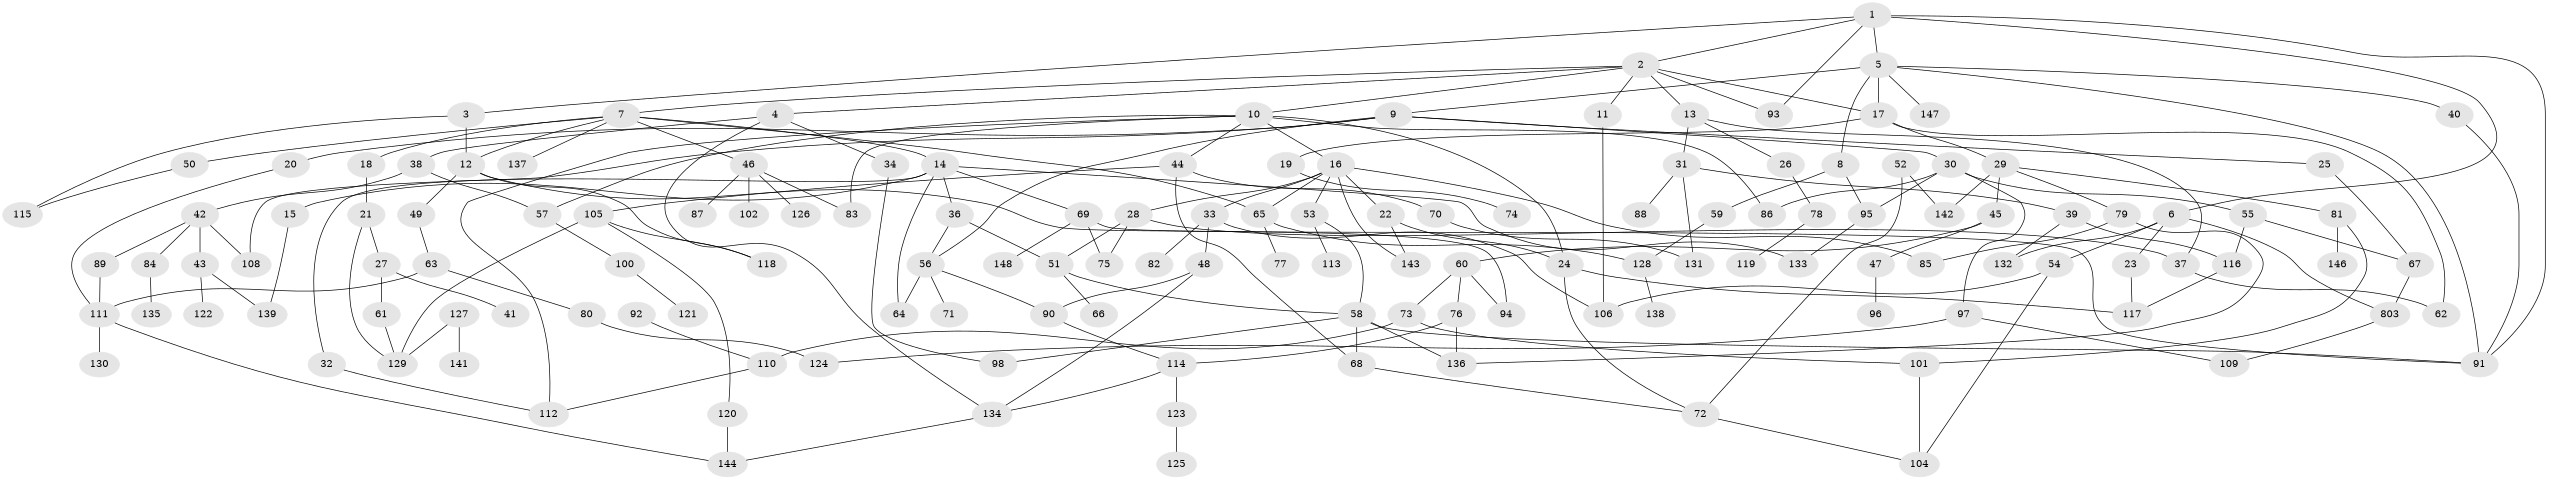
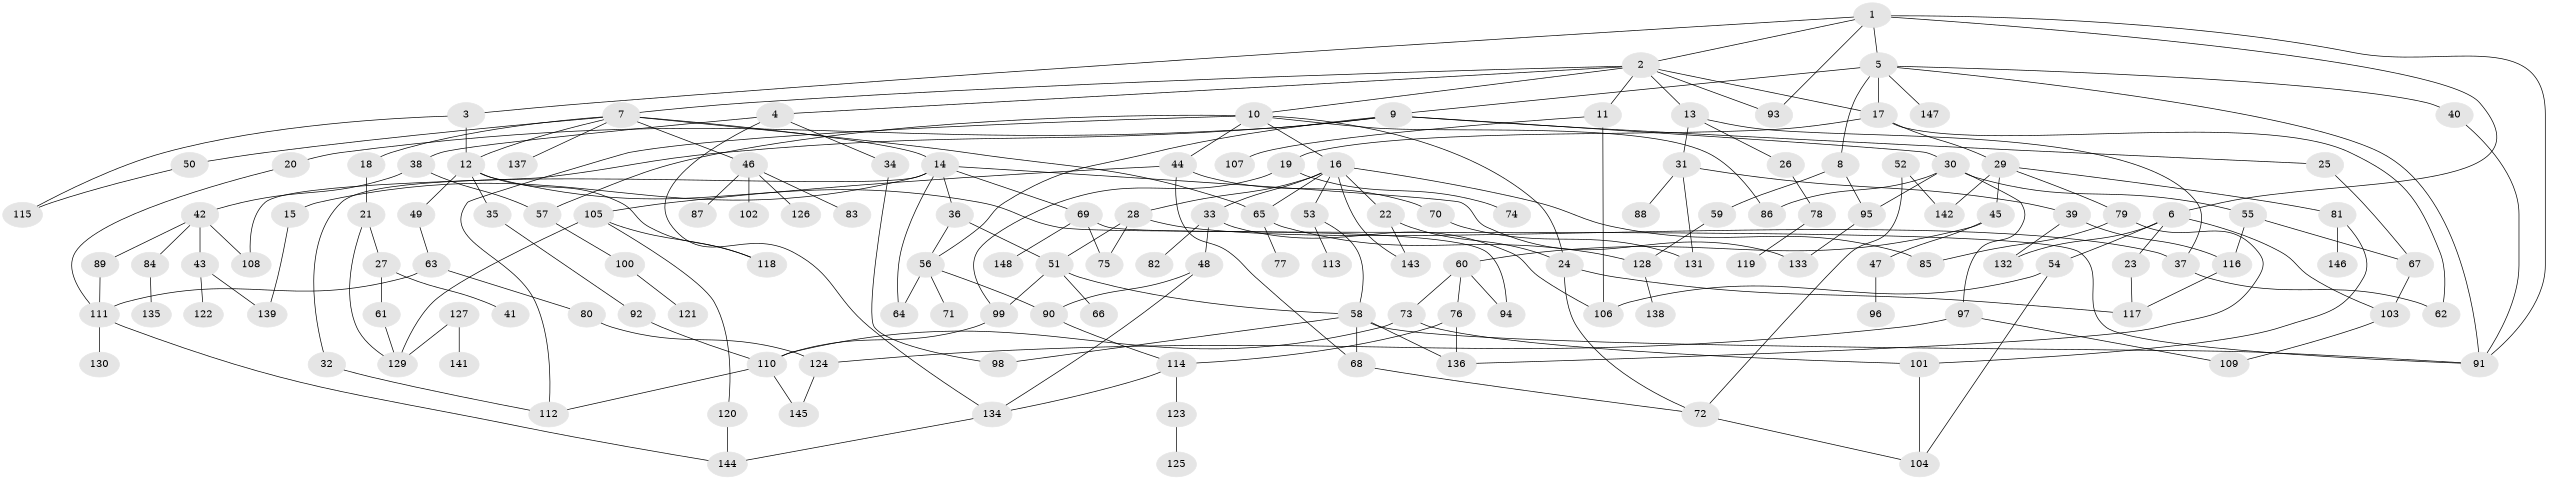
edge "10" -- "83": removed
node "107": added
node "35": added
node "99": added
node "803": label "803" -> "103"
node "145": added
